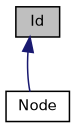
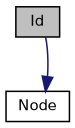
edge "Node" -> "Id": reversed
